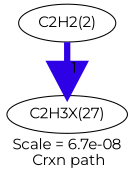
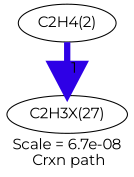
node "C2H2(2)": label "C2H2(2)" -> "C2H4(2)"
